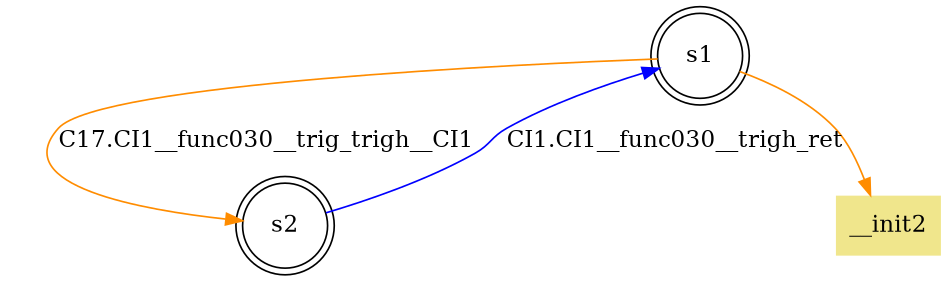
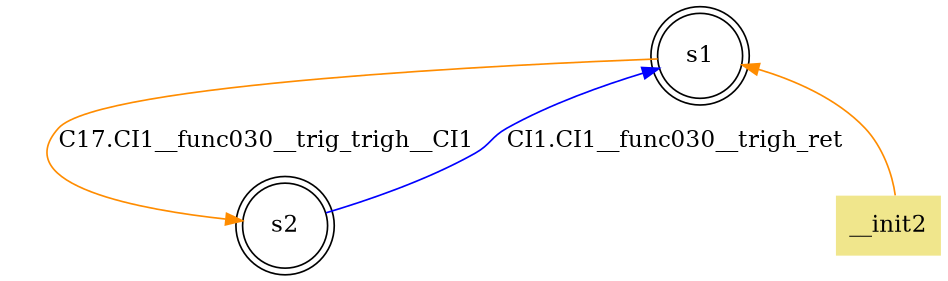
edge "s1" -> "__init2": reversed
